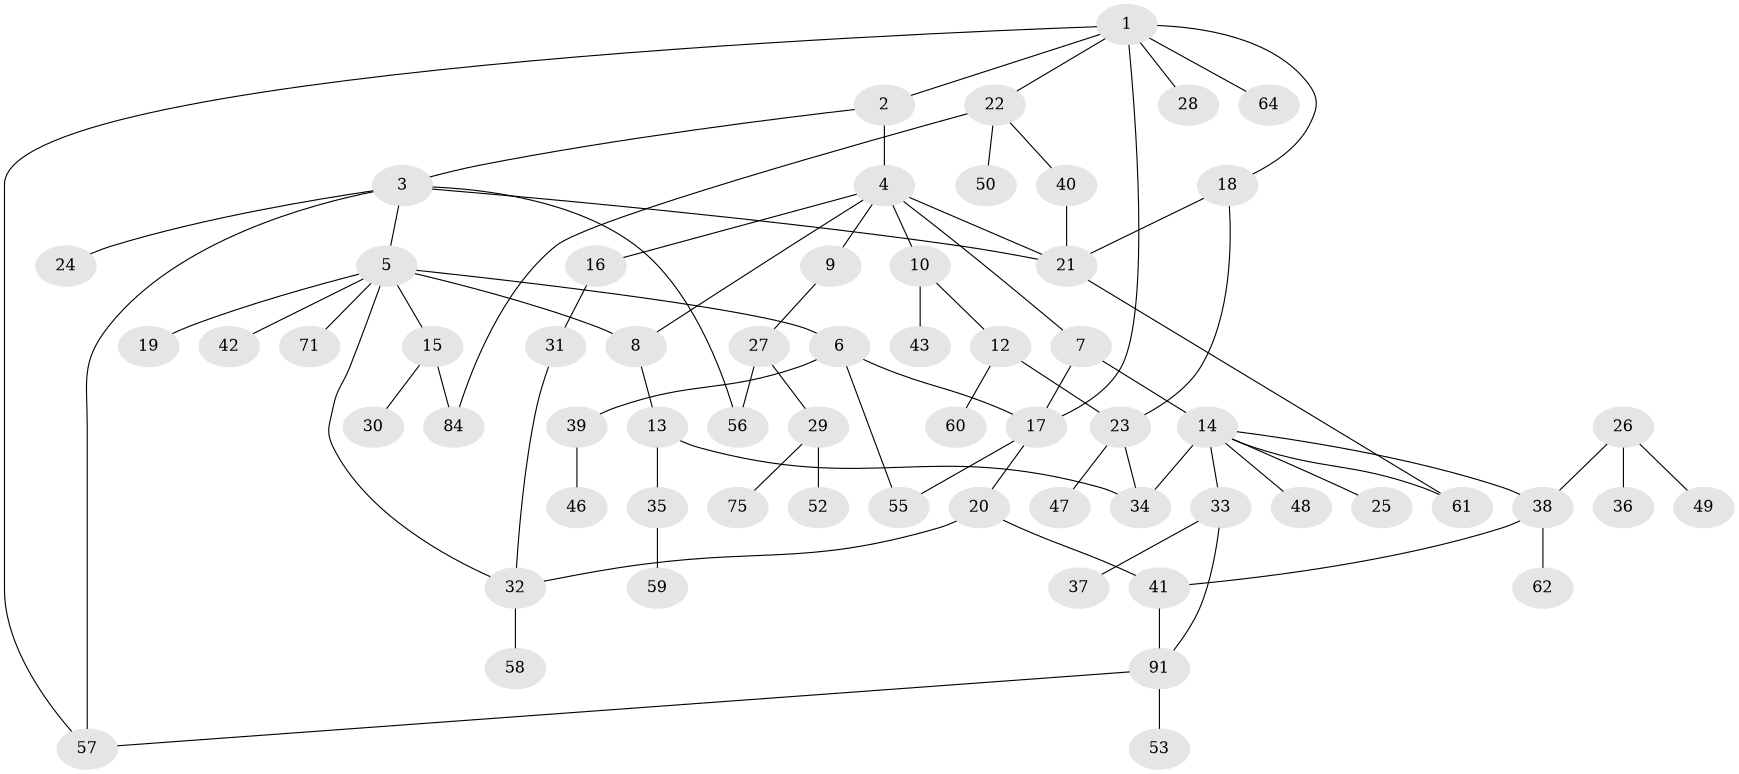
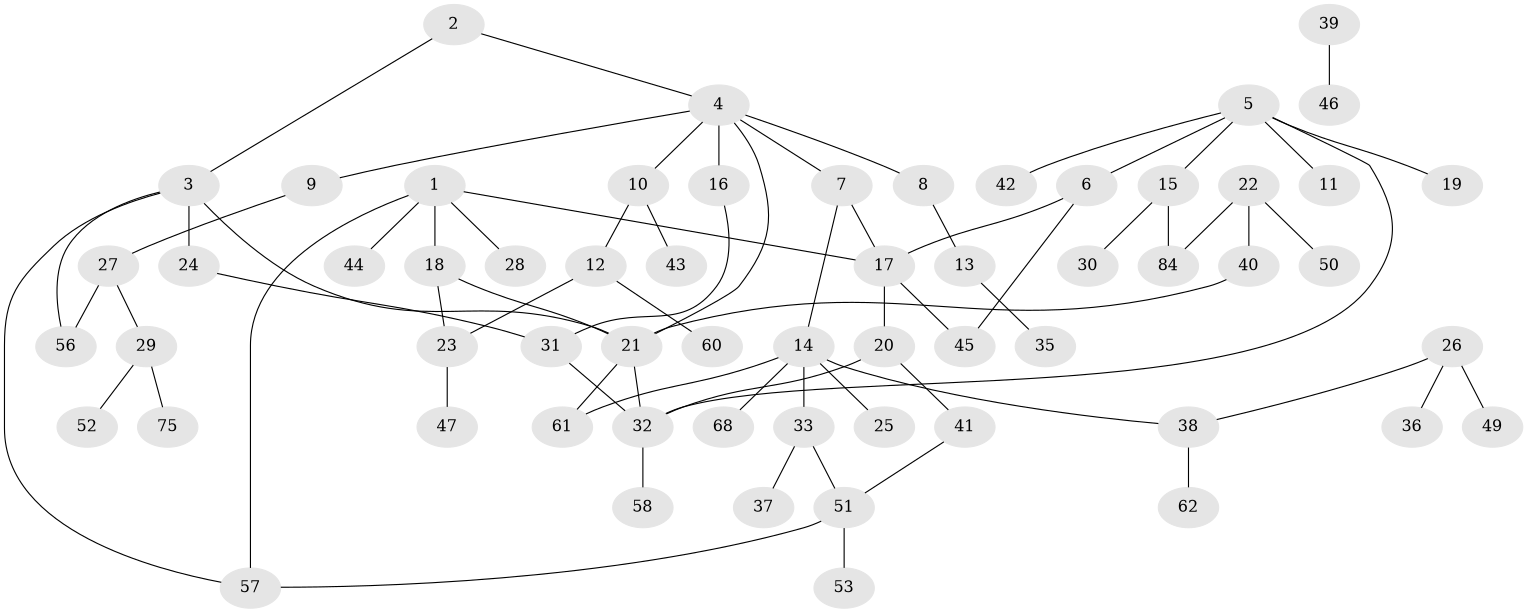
edge "1" -- "2": removed
edge "1" -- "22": removed
node "64": label "64" -> "44"
edge "3" -- "5": removed
edge "24" -- "31": added
edge "5" -- "8": removed
node "71": label "71" -> "11"
edge "21" -- "32": added
edge "6" -- "39": removed
node "55": label "55" -> "45"
node "34": removed
node "48": label "48" -> "68"
edge "38" -- "41": removed
node "59": removed
node "91": label "91" -> "51"
